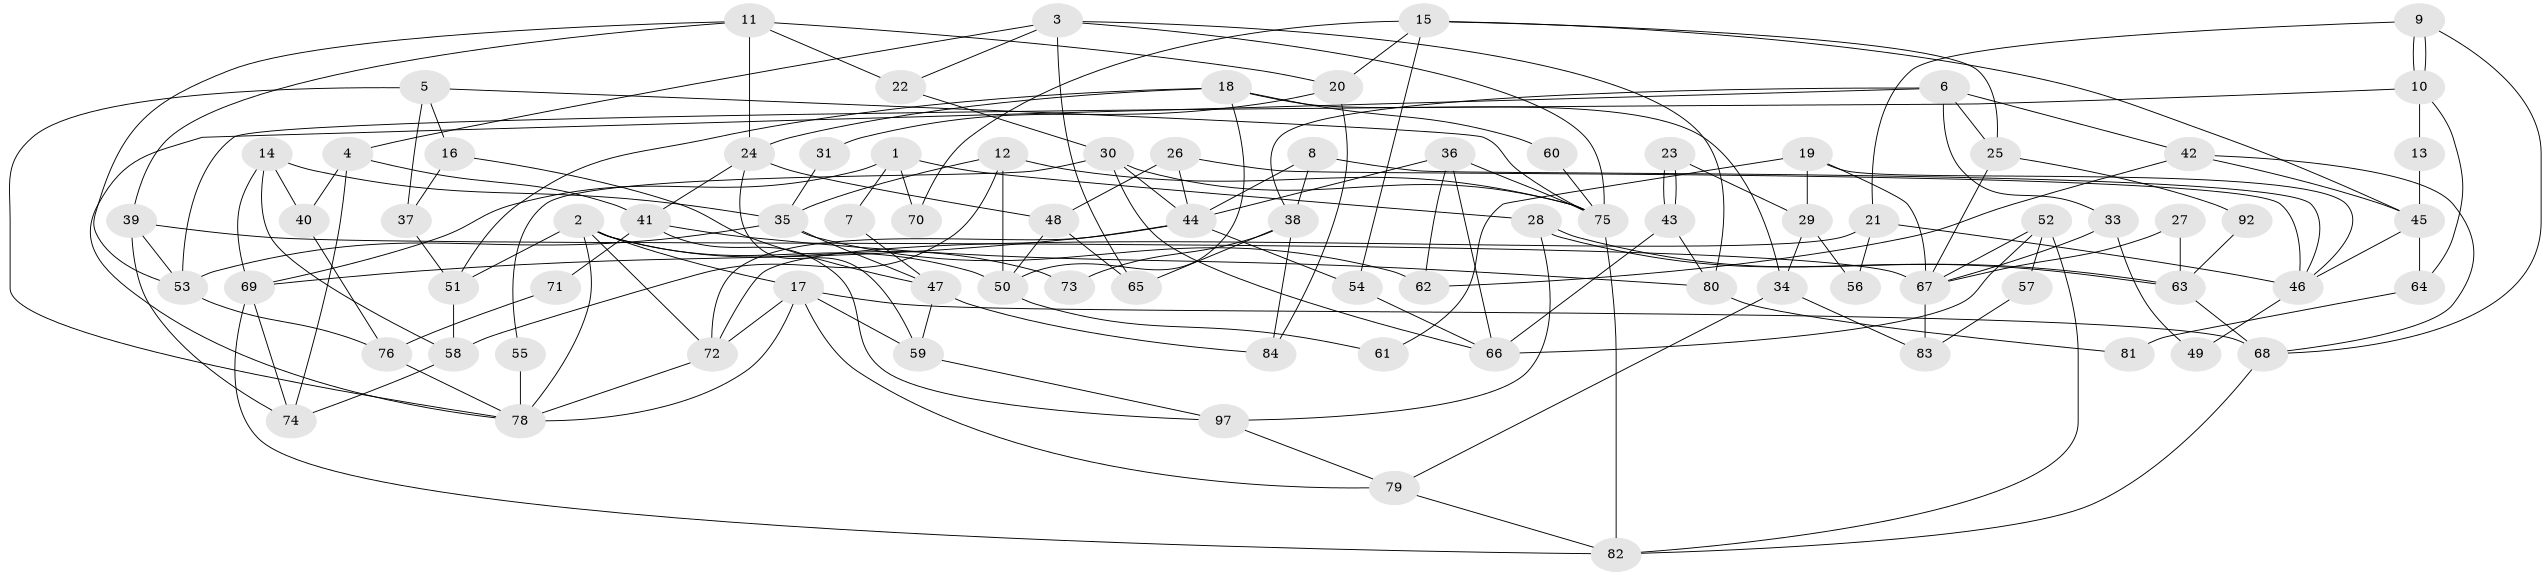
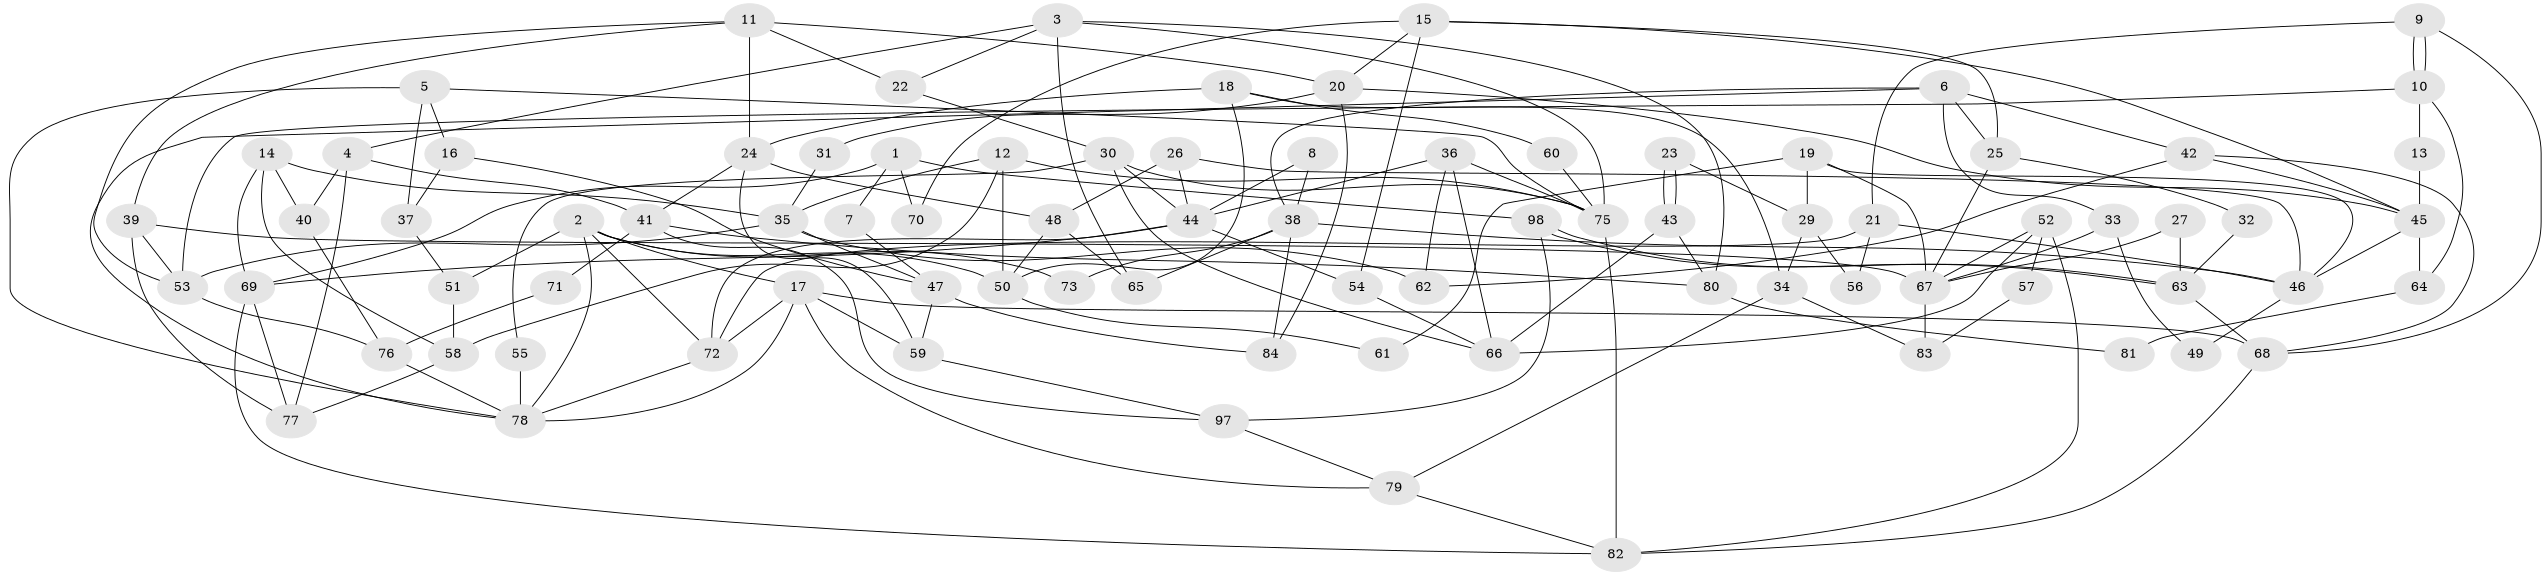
edge "18" -- "51": removed
edge "20" -- "45": added
edge "8" -- "46": now "38" -- "46"
node "28": label "28" -> "98"
node "92": label "92" -> "32"
node "74": label "74" -> "77"
